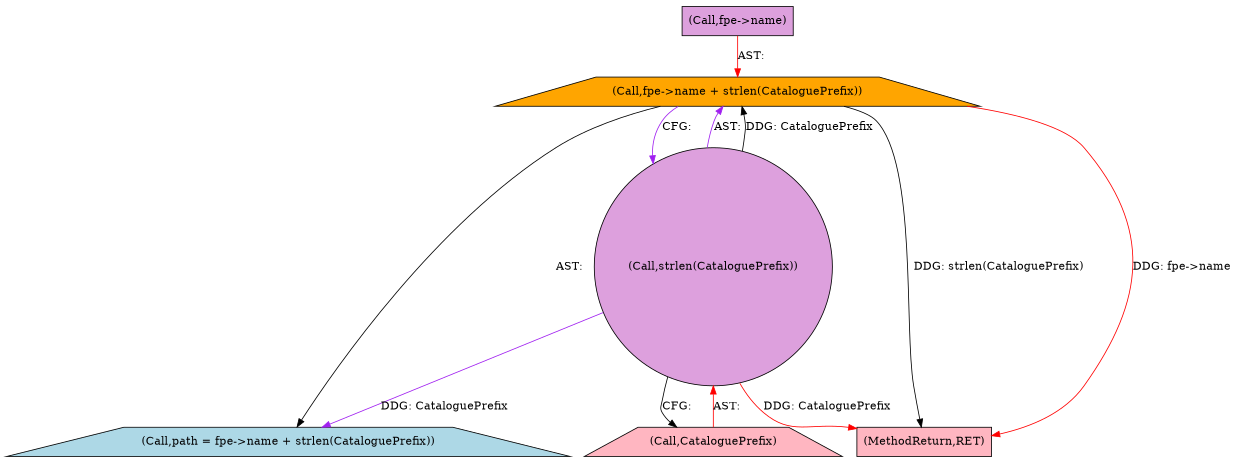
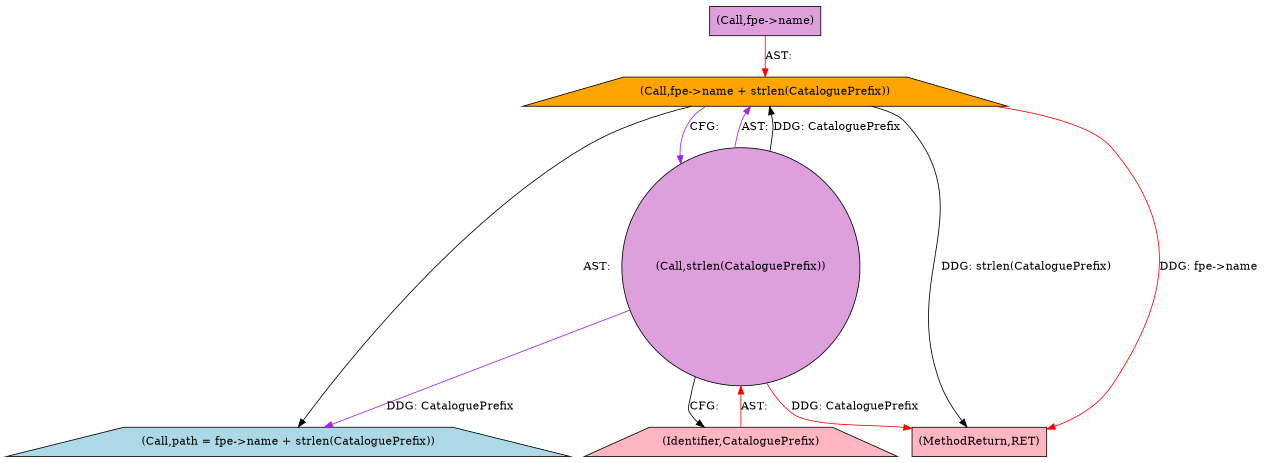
node "(Call,CataloguePrefix)": label "(Call,CataloguePrefix)" -> "(Identifier,CataloguePrefix)"
